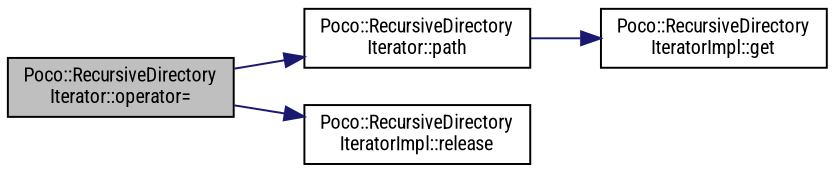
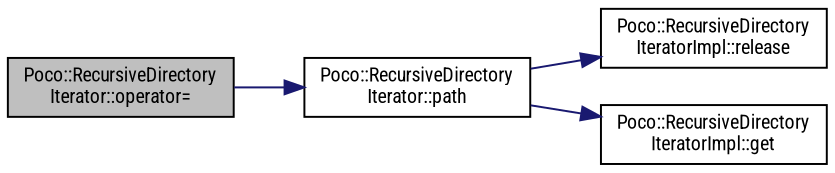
edge "Poco::RecursiveDirectory Iterator::operator=" -> "Poco::RecursiveDirectory IteratorImpl::release": now "Poco::RecursiveDirectory Iterator::path" -> "Poco::RecursiveDirectory IteratorImpl::release"
